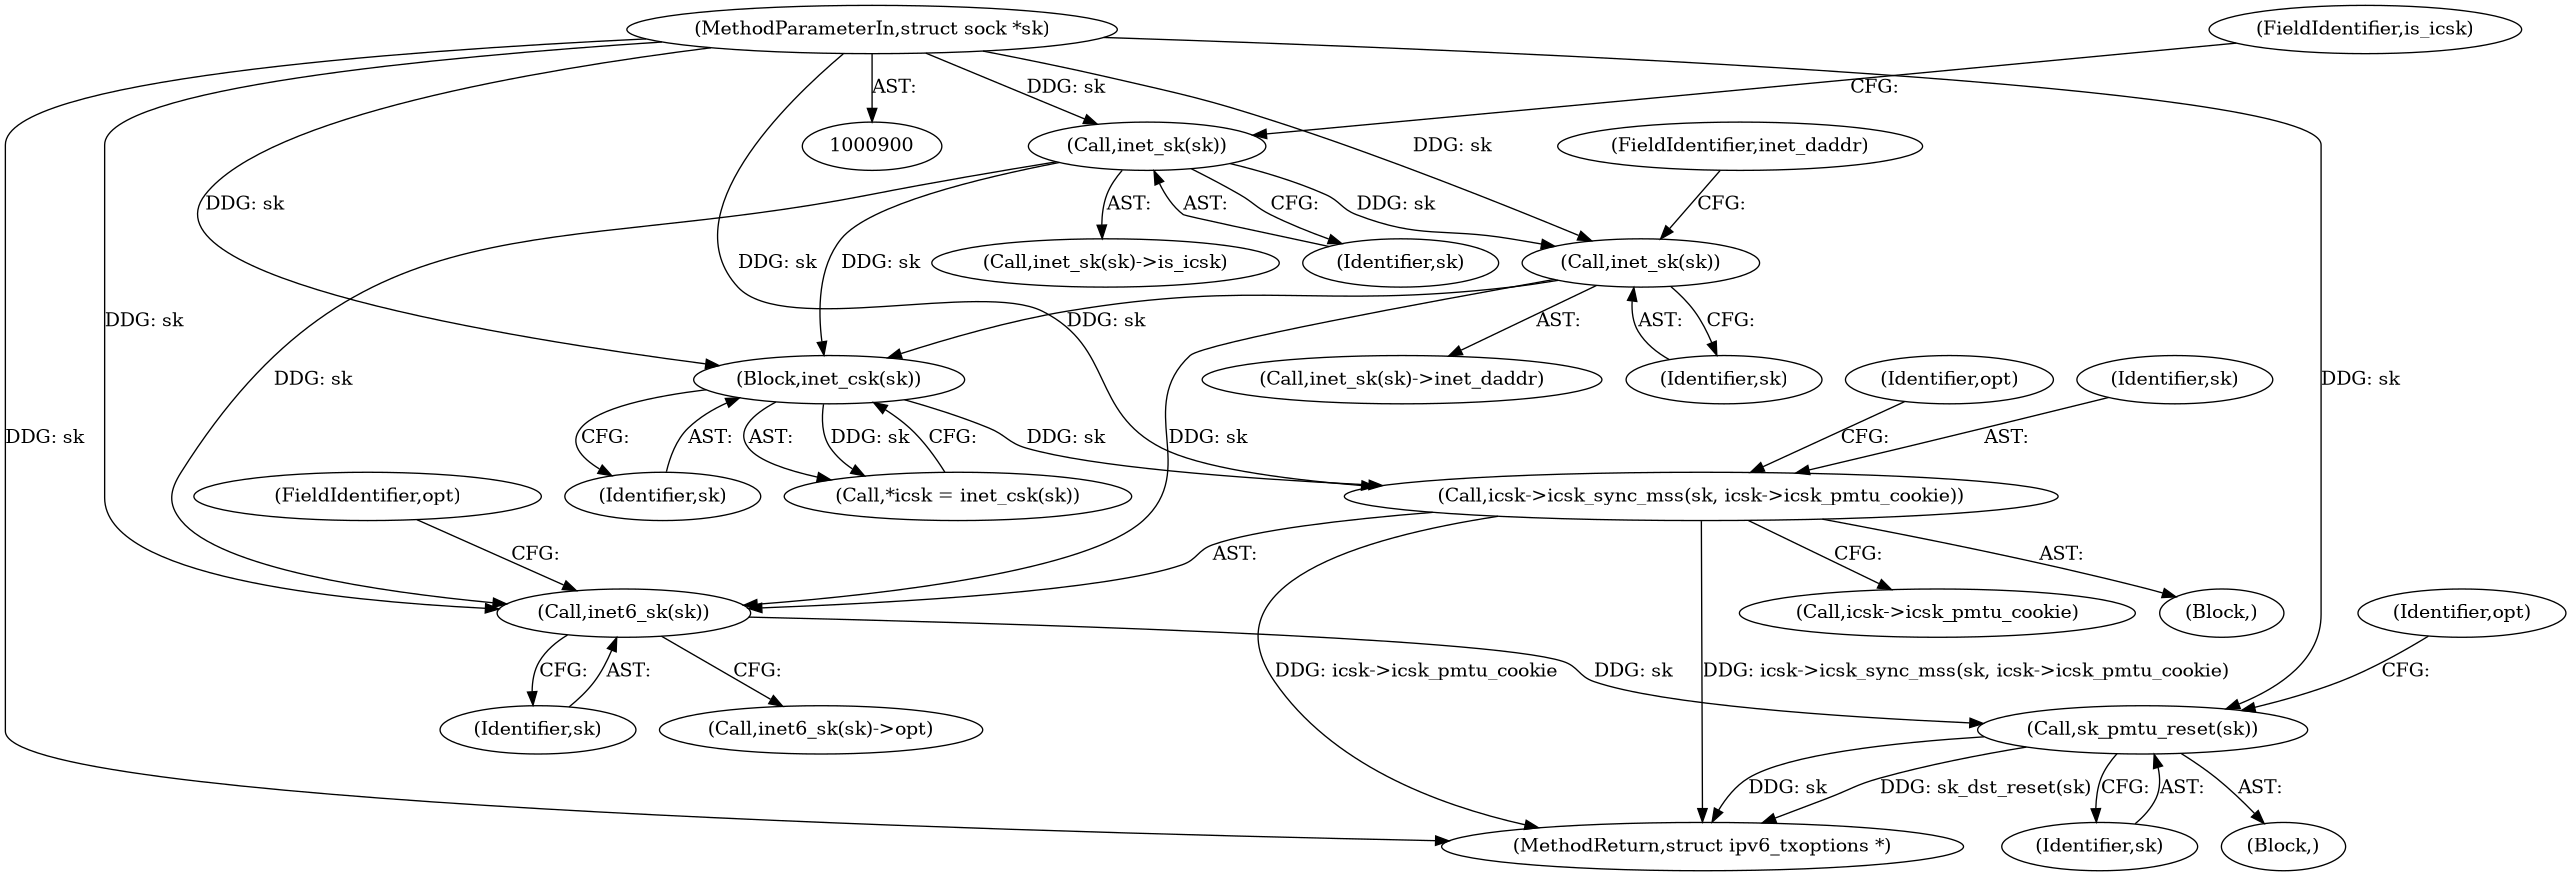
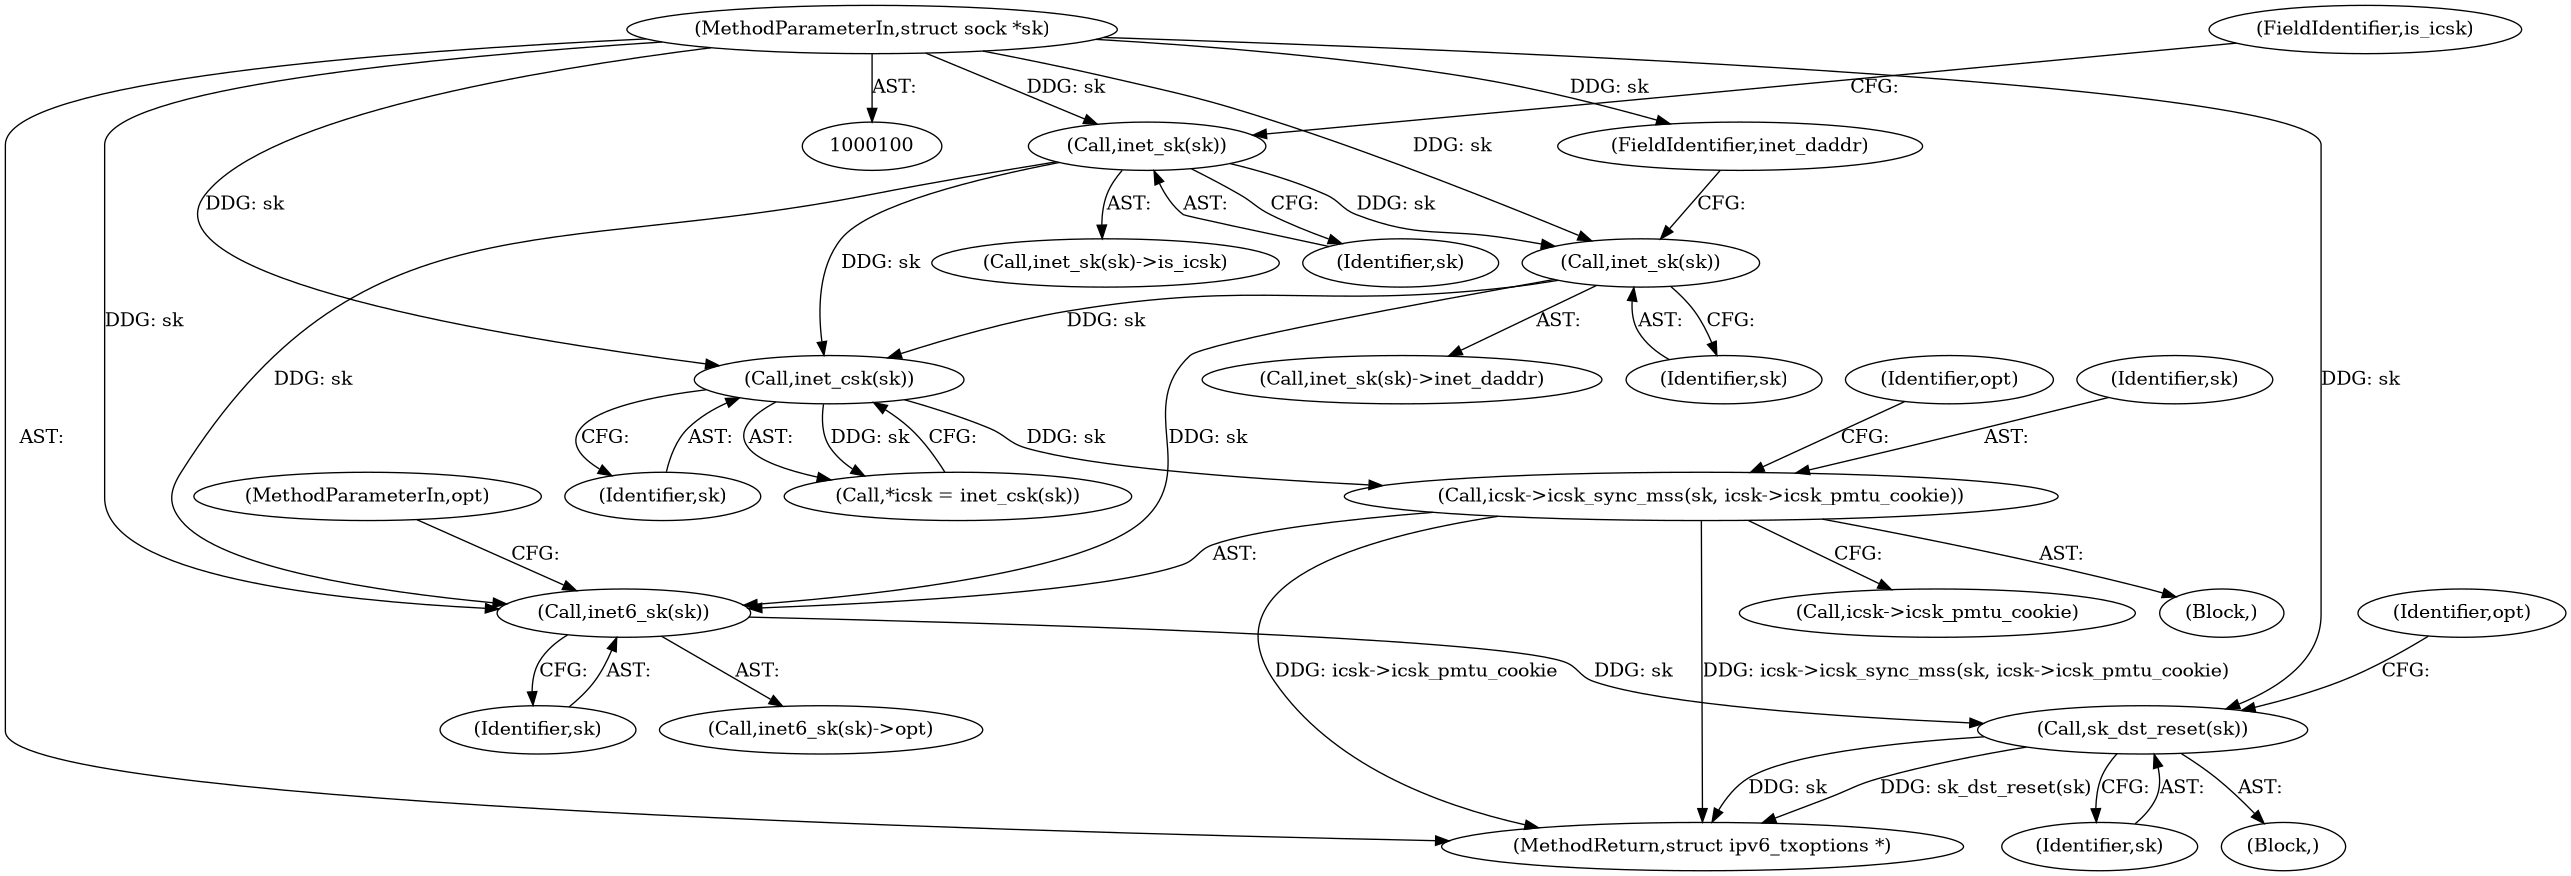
node "1000900": label "1000900" -> "1000100"
edge "(MethodParameterIn,struct sock *sk)" -> "(Call,icsk->icsk_sync_mss(sk, icsk->icsk_pmtu_cookie))": now "(MethodParameterIn,struct sock *sk)" -> "(FieldIdentifier,inet_daddr)"
node "(Block,inet_csk(sk))": label "(Block,inet_csk(sk))" -> "(Call,inet_csk(sk))"
edge "(MethodParameterIn,struct sock *sk)" -> "(MethodReturn,struct ipv6_txoptions *)": label "DDG: sk" -> "AST: "
node "(FieldIdentifier,opt)": label "(FieldIdentifier,opt)" -> "(MethodParameterIn,opt)"
edge "(Call,inet6_sk(sk))" -> "(Call,inet6_sk(sk)->opt)": label "CFG: " -> "AST: "
node "(Call,sk_pmtu_reset(sk))": label "(Call,sk_pmtu_reset(sk))" -> "(Call,sk_dst_reset(sk))"
